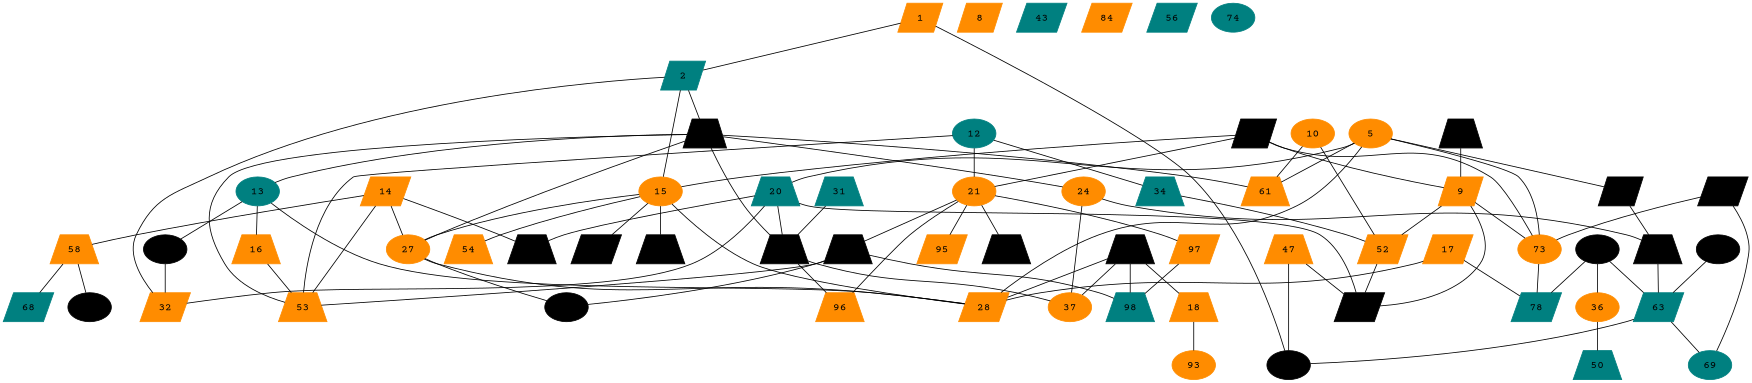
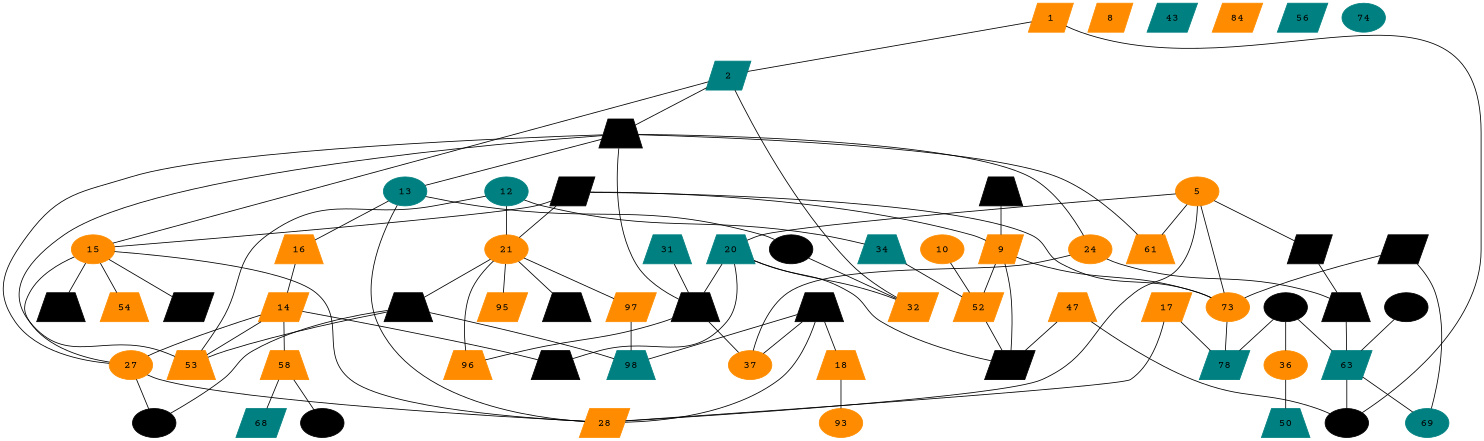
edge "10" -- "61": removed
edge "16" -- "53": now "16" -- "14"
